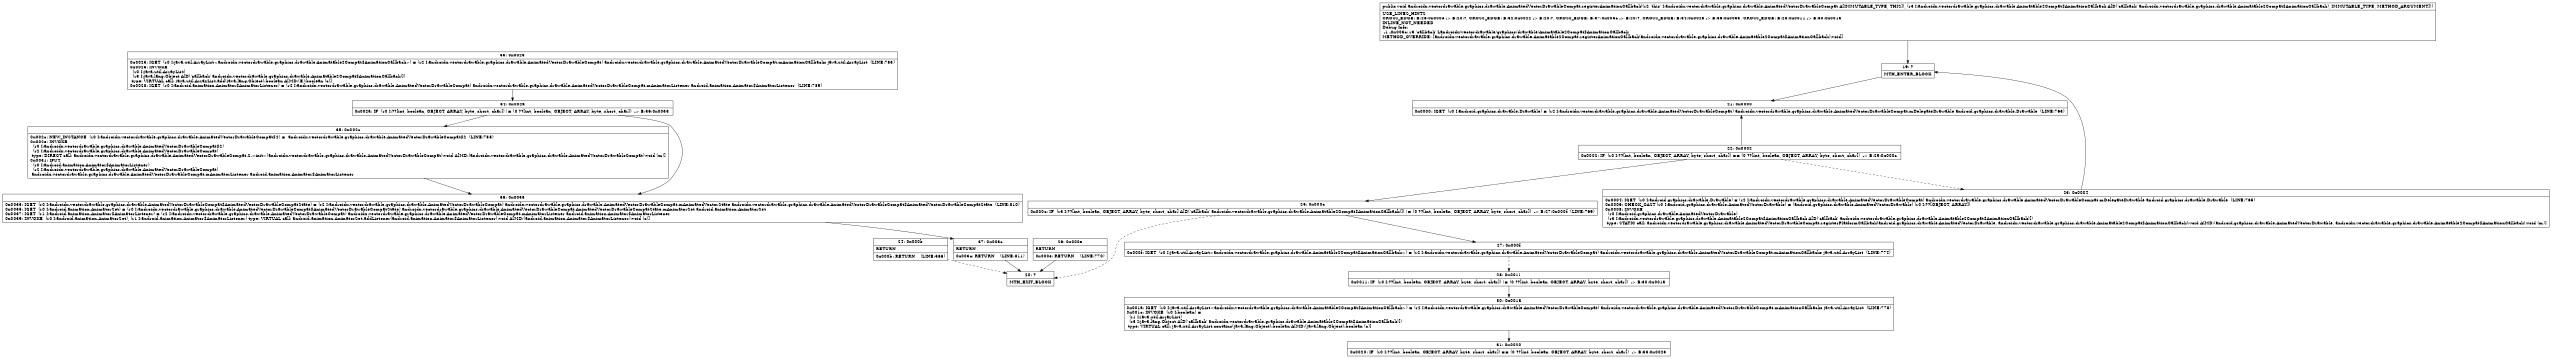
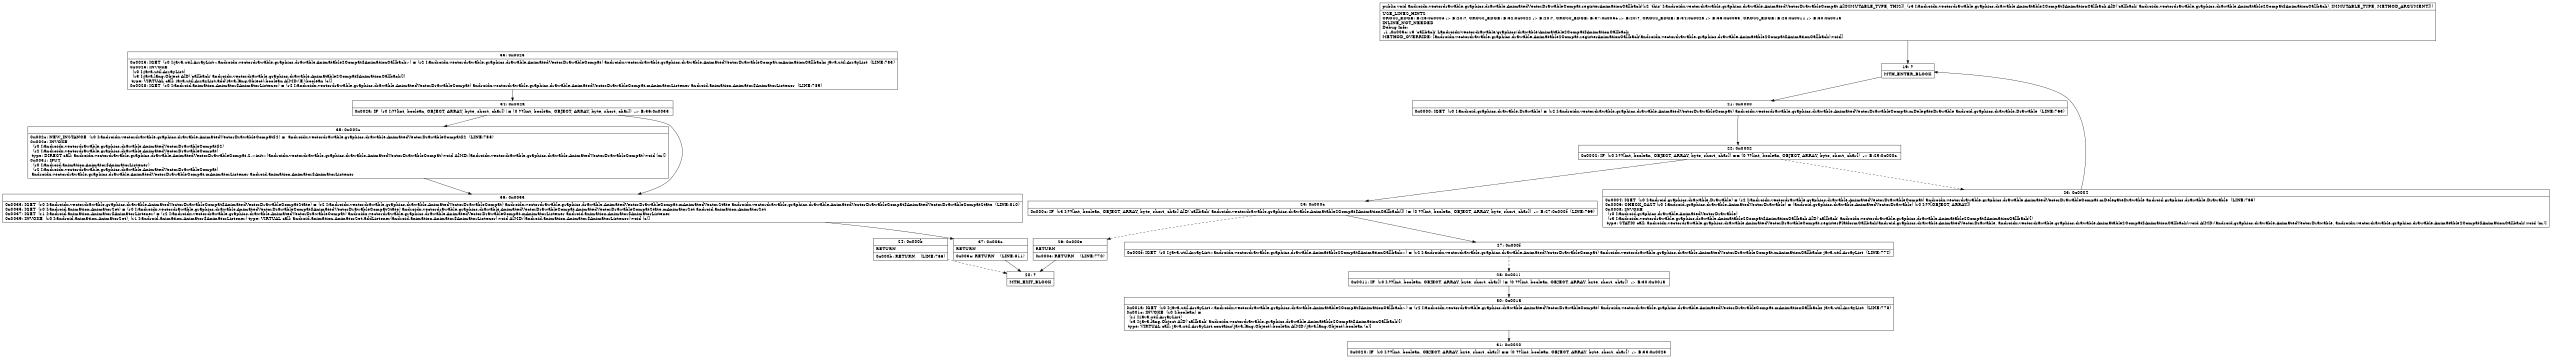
edge "22: 0x0002" -> "21: 0x0000": reversed
edge "25: 0x000c" -> "20: ?": now "25: 0x000c" -> "26: 0x000e"
node "24: 0x000b": text "0x000b: RETURN    (LINE:566)" -> "0x000b: RETURN    (LINE:766)"
